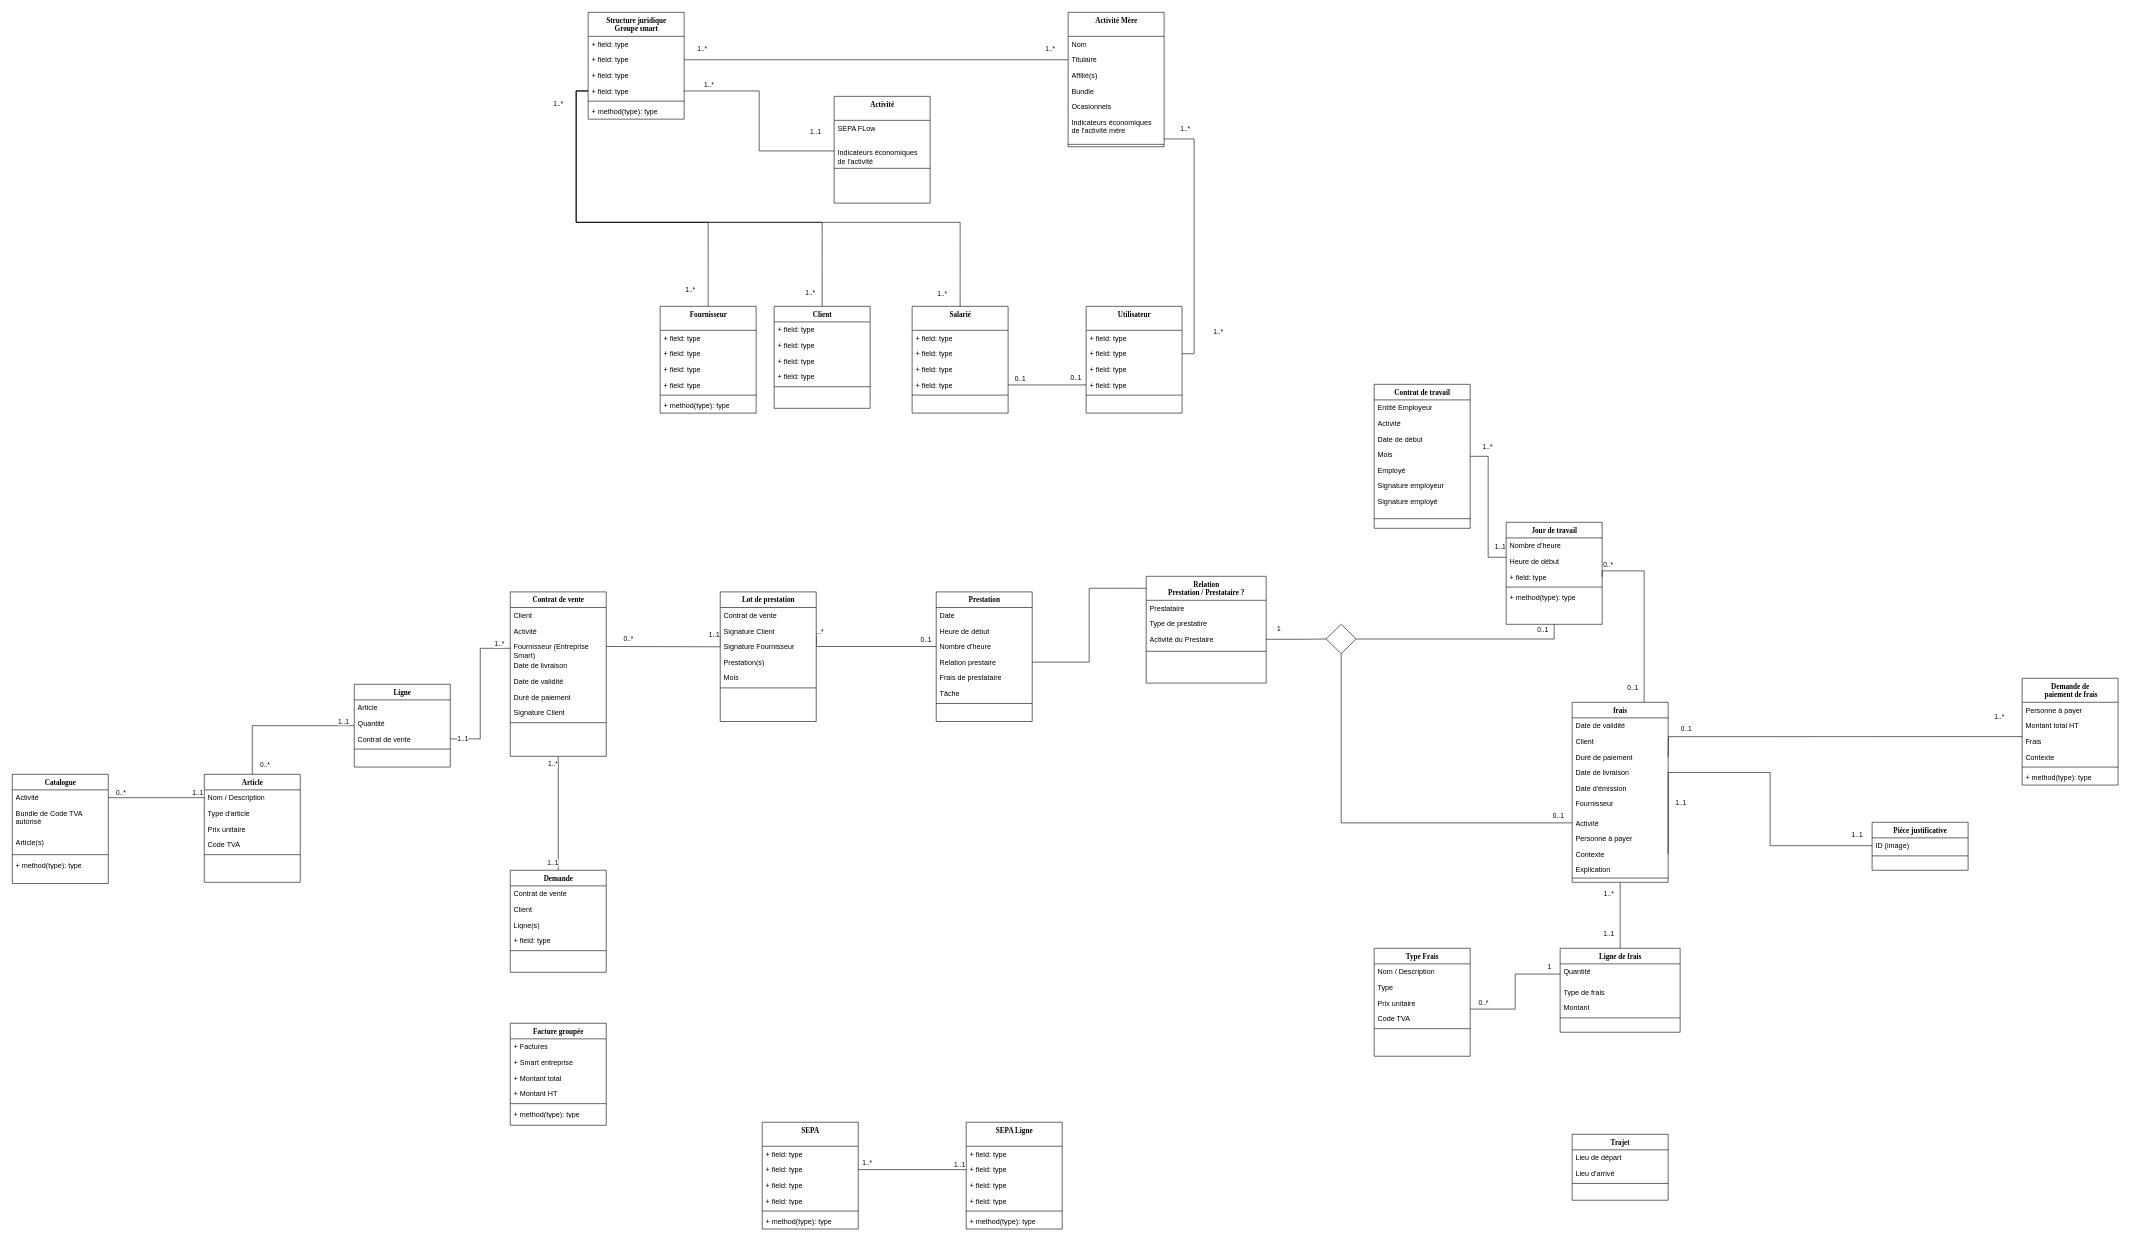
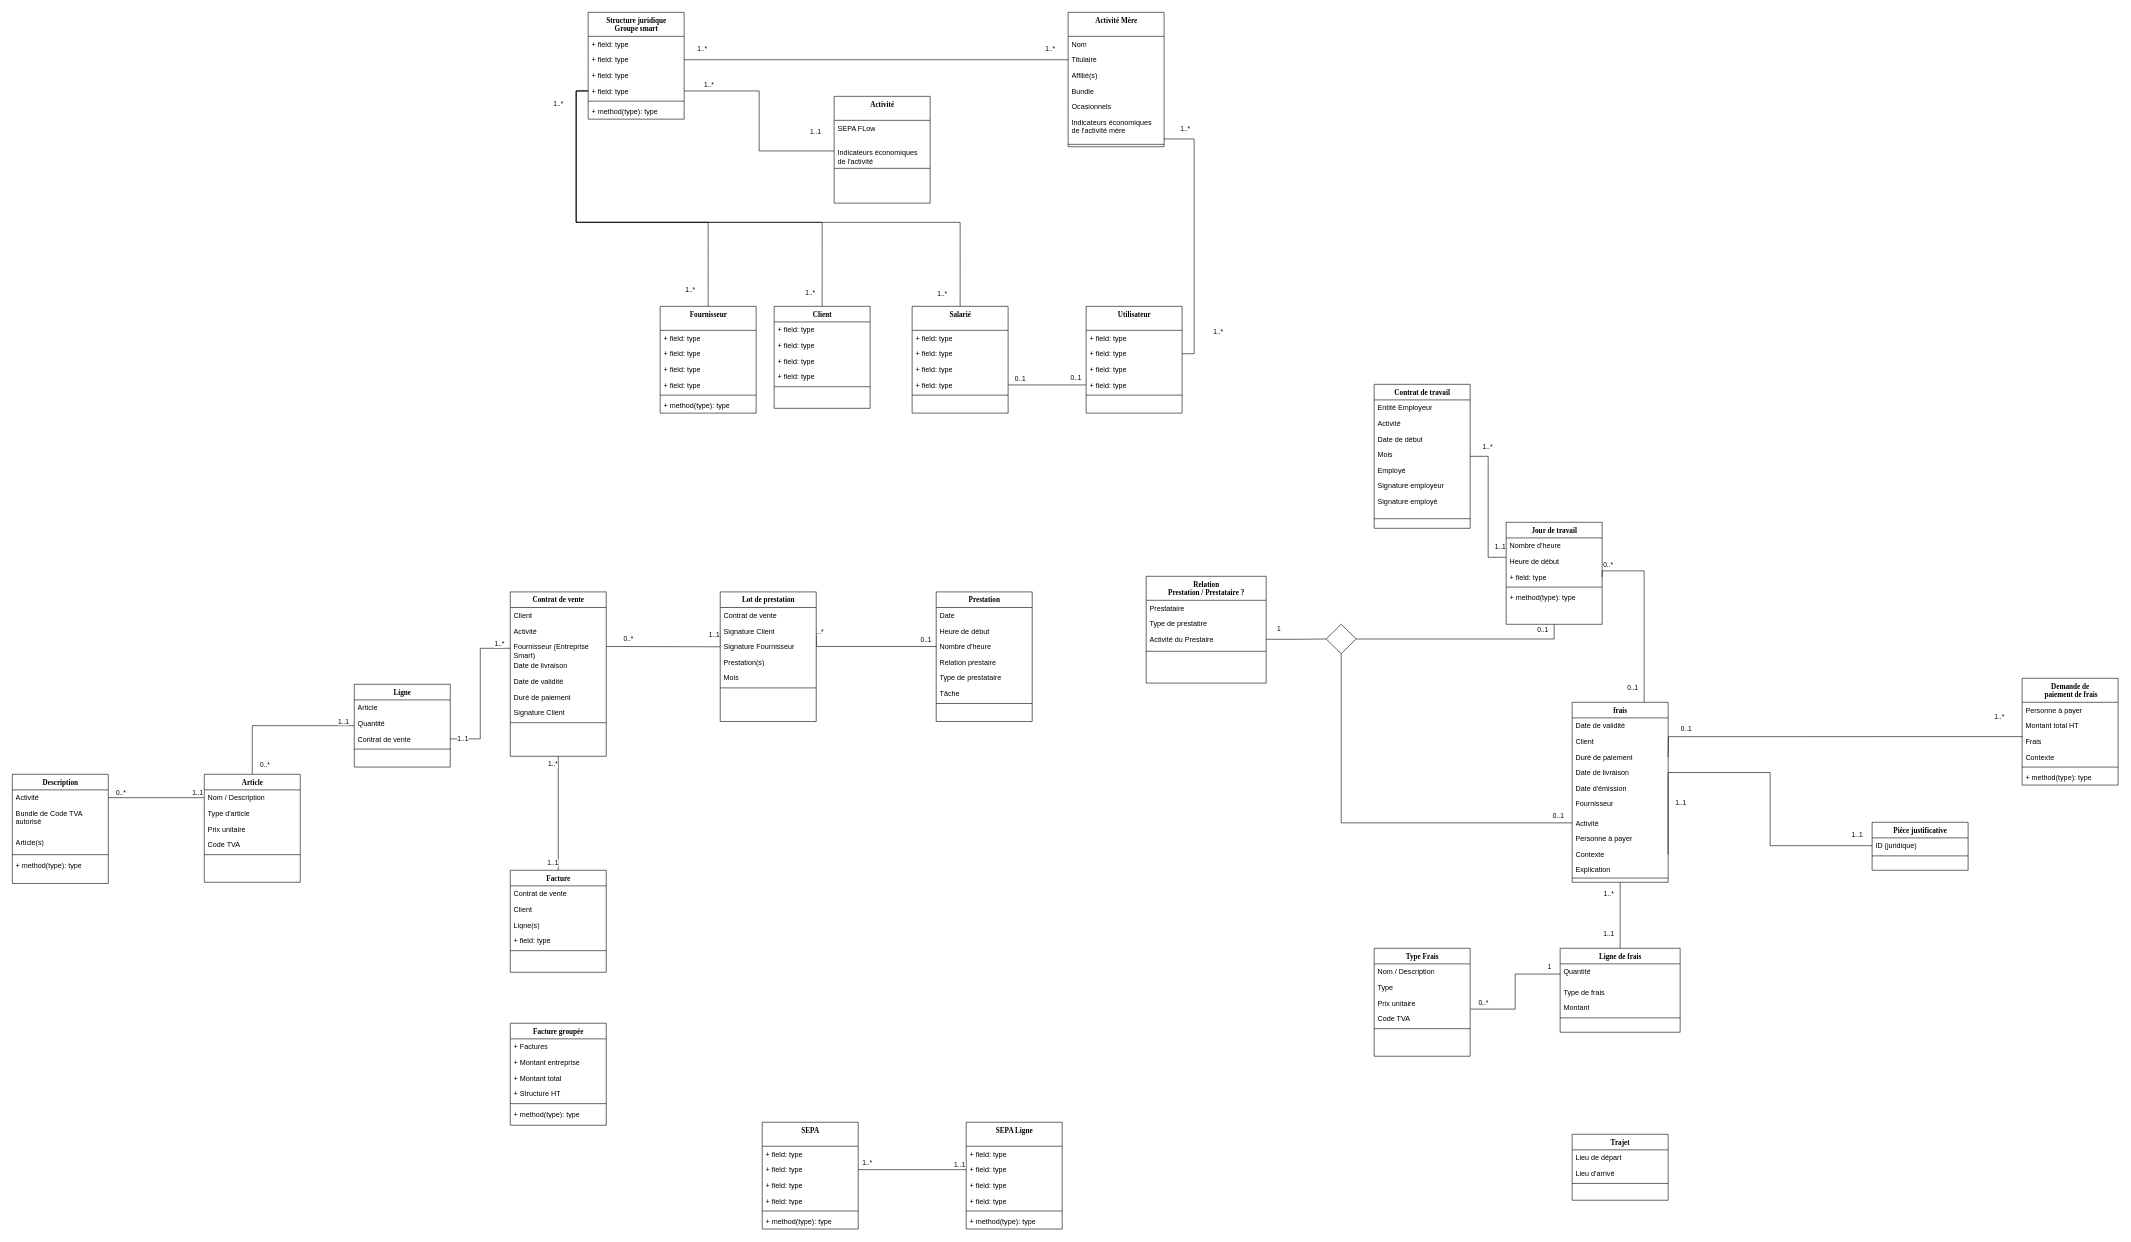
edge "Relation Prestation / Prestataire ?" -- "Relation prestaire": removed
node "Frais de prestataire": label "Frais de prestataire" -> "Type de prestataire"
node "Catalogue": label "Catalogue" -> "Description"
node "ID (image)": label "ID (image)" -> "ID (juridique)"
node "Demande": label "Demande" -> "Facture"
node "+ Smart entreprise": label "+ Smart entreprise" -> "+ Montant entreprise"
node "+ Montant HT": label "+ Montant HT" -> "+ Structure HT"
